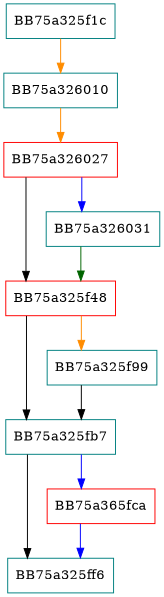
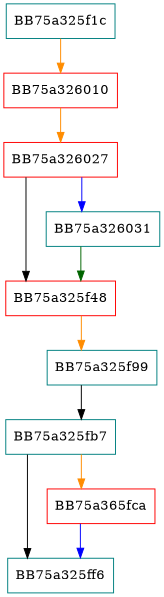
node "BB75a326010": color teal -> red
edge "BB75a325f48" -> "BB75a325fb7": removed
edge "BB75a325fb7" -> "BB75a365fca": color blue -> darkorange
